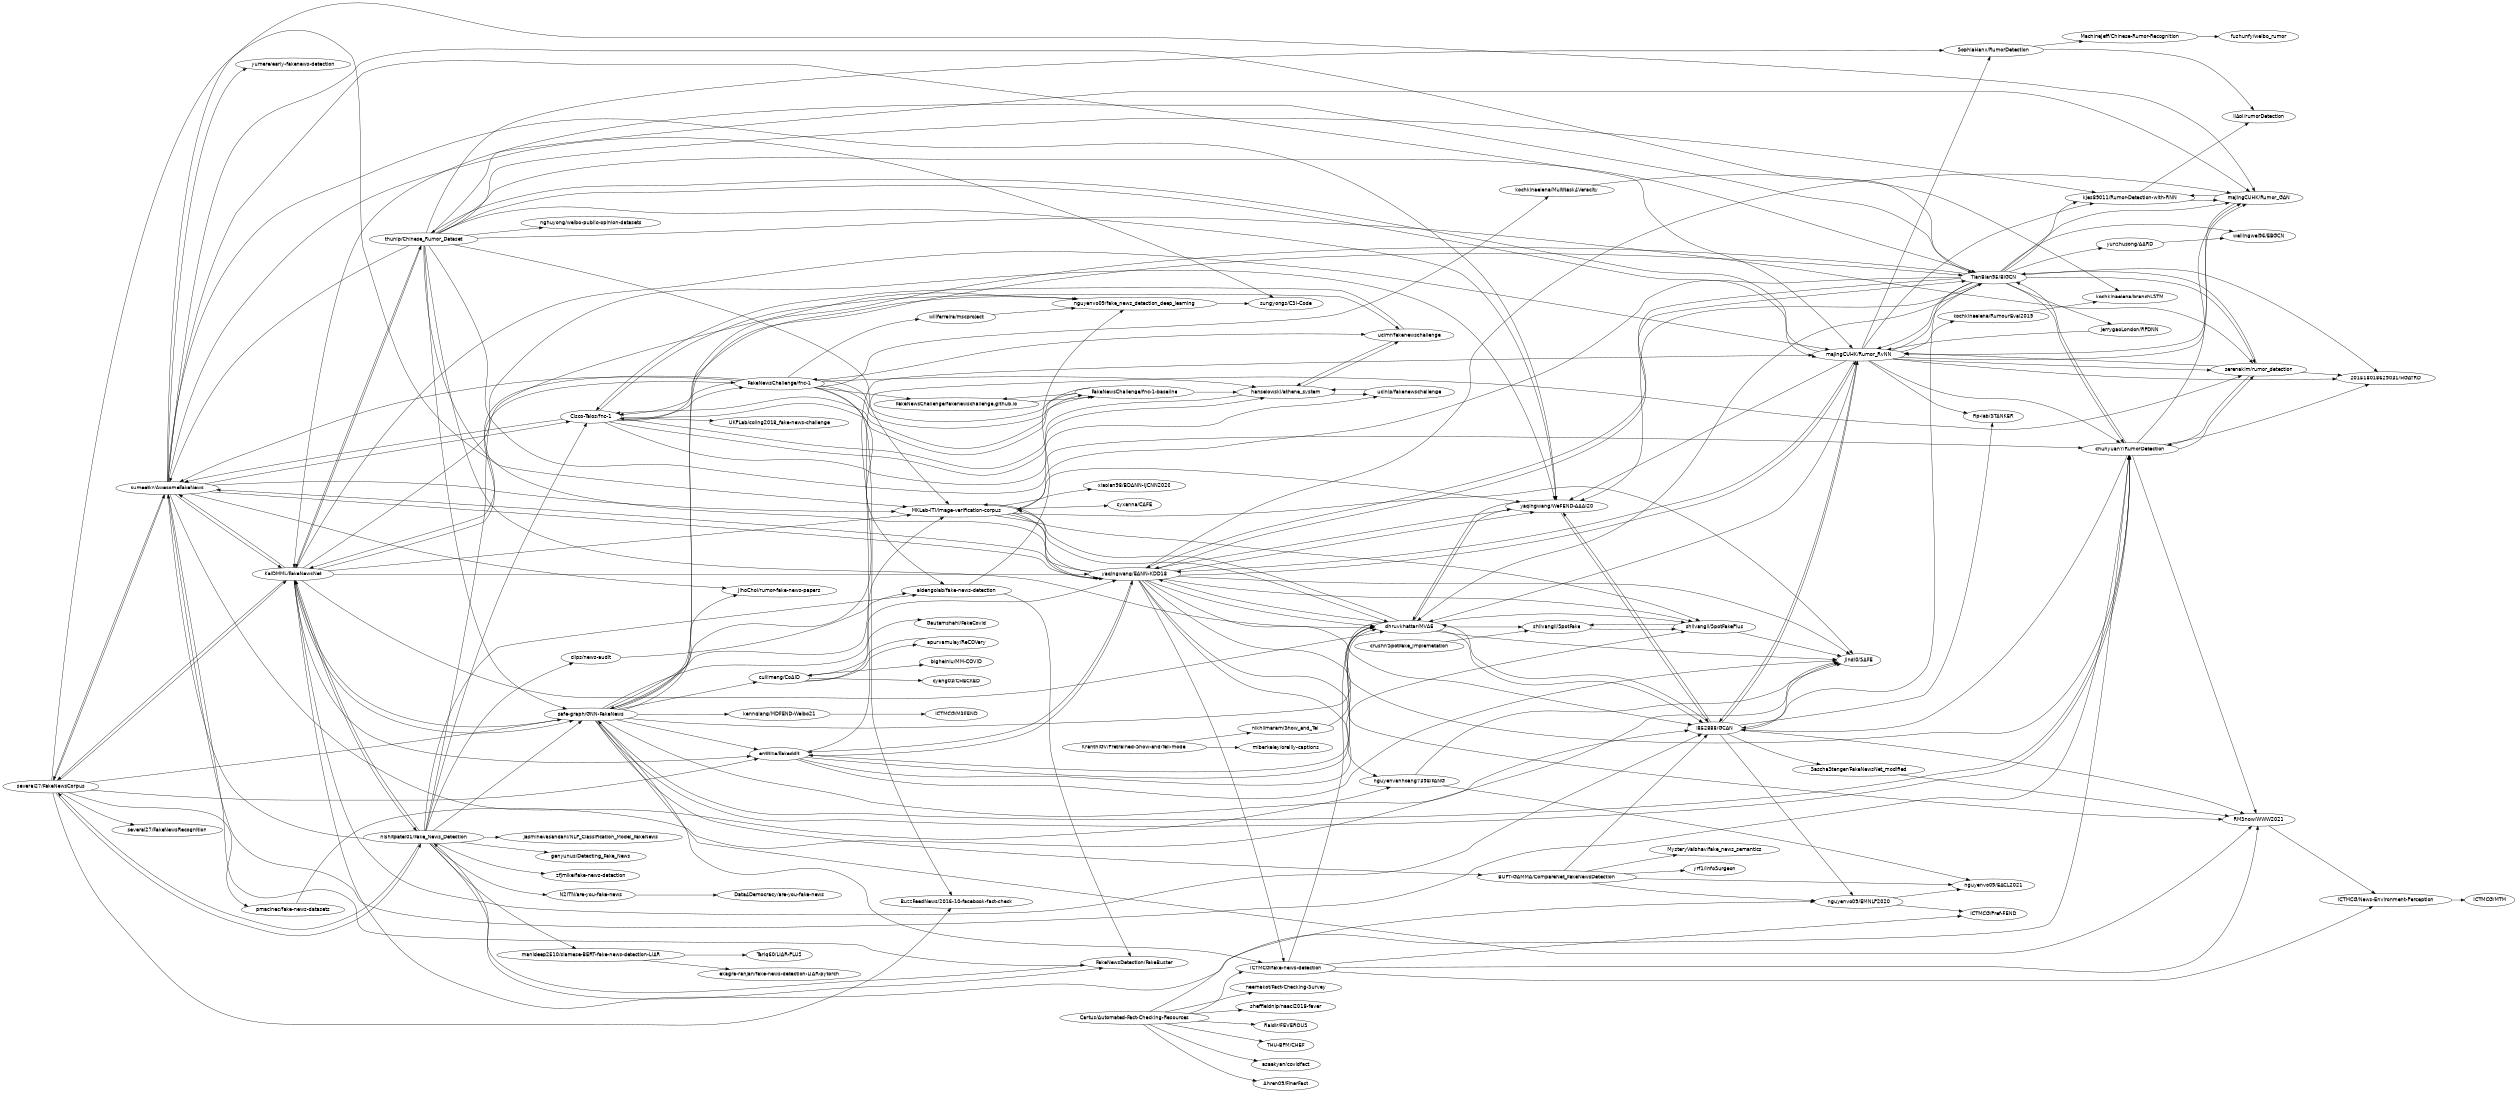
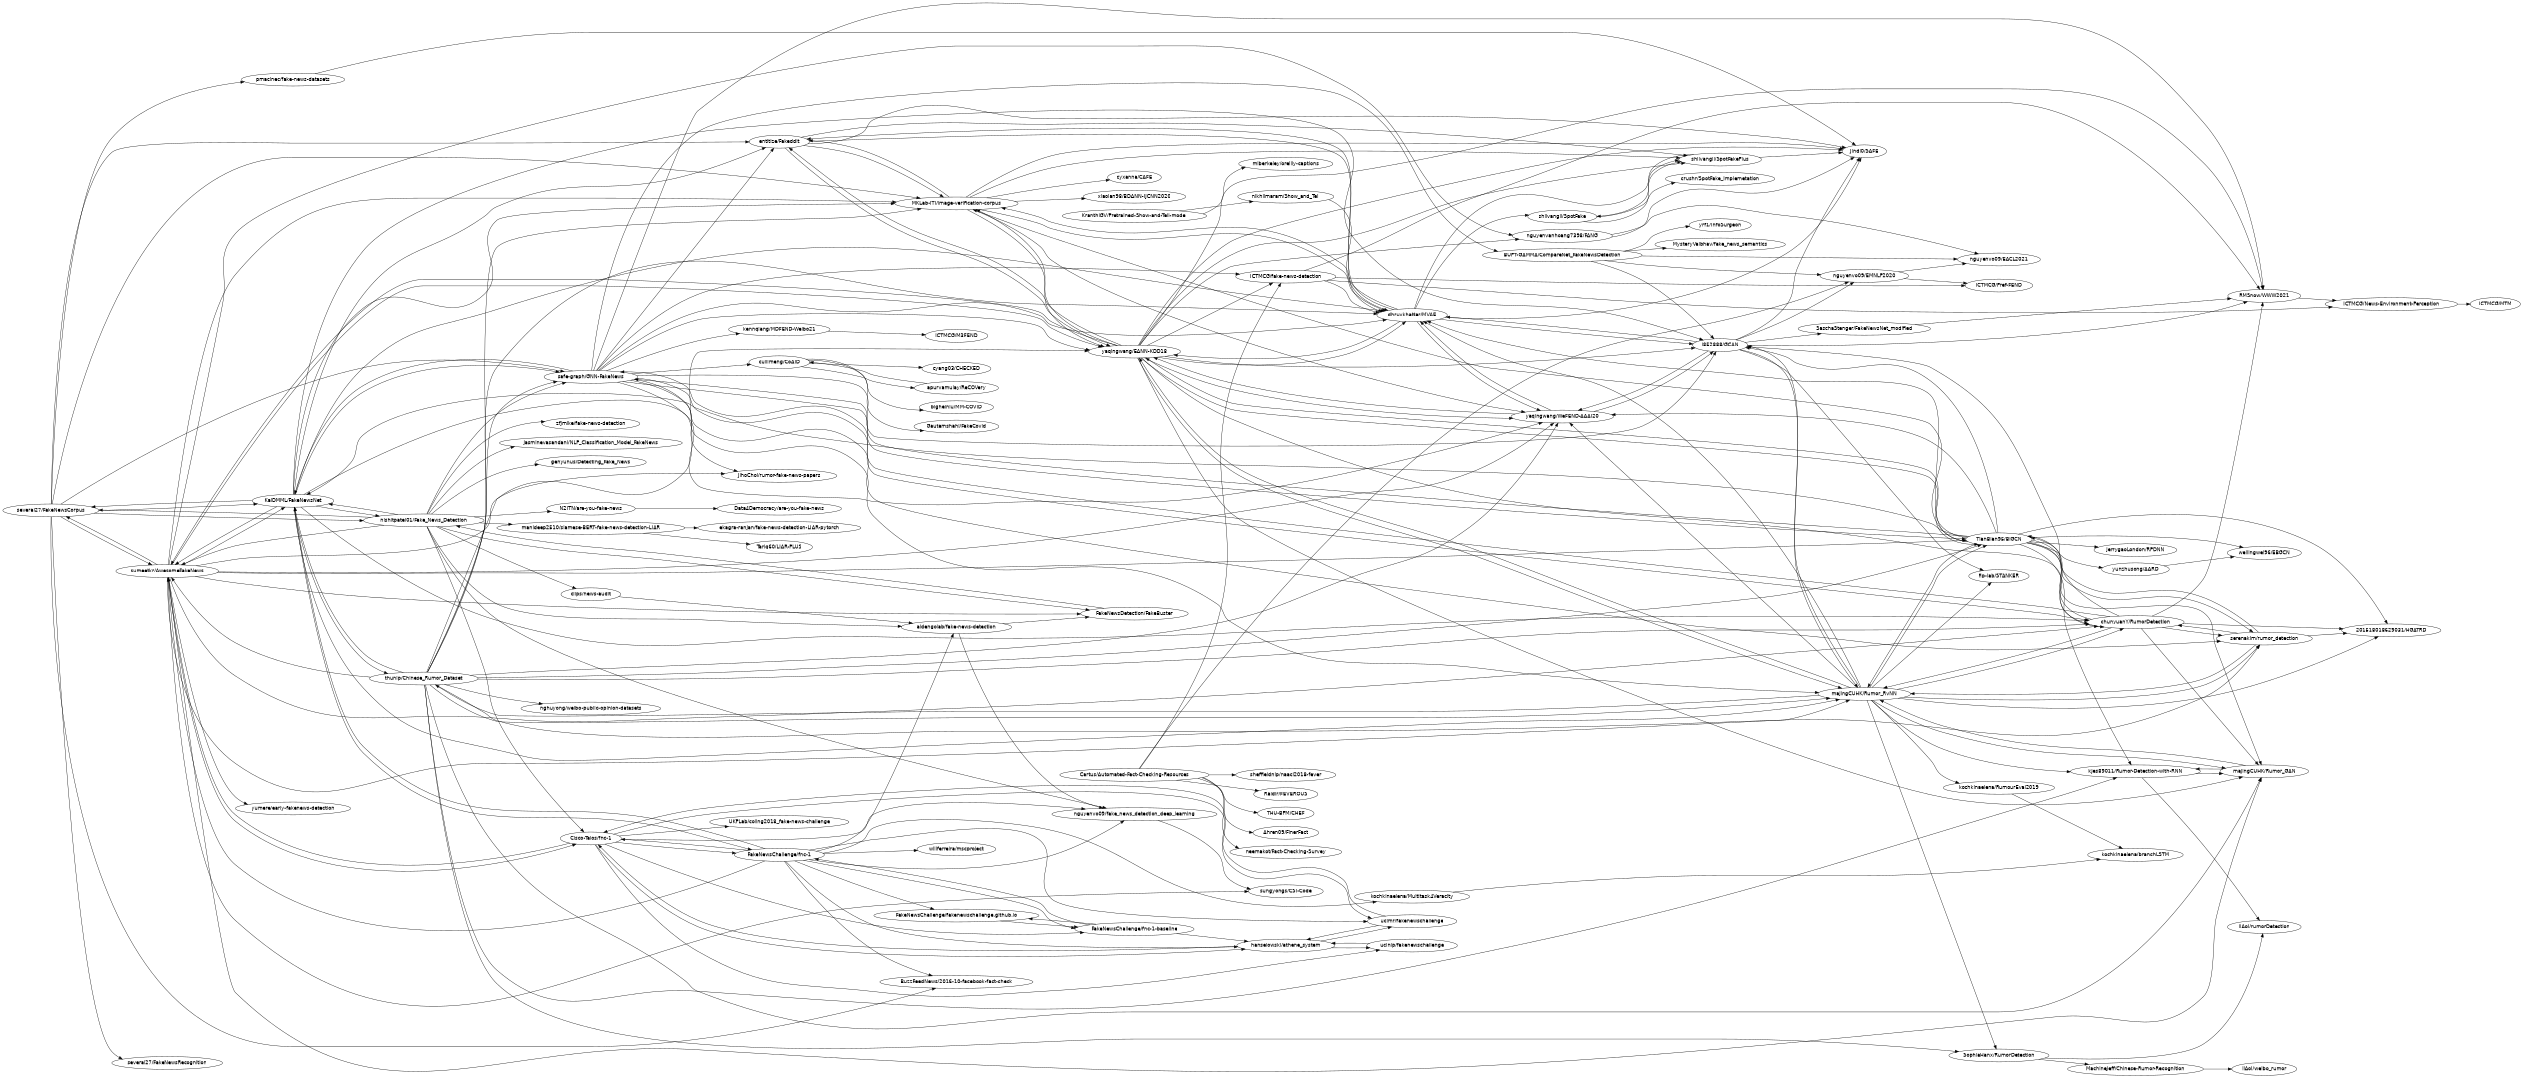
node "fushunfy/weibo_rumor": label "fushunfy/weibo_rumor" -> "liAoI/weibo_rumor"
edge "MKLab-ITI/image-verification-corpus" -> "entitize/Fakeddit": added
edge "willferreira/mscproject" -> "nguyenvo09/fake_news_detection_deep_learning": now "FakeNewsChallenge/fnc-1" -> "nguyenvo09/fake_news_detection_deep_learning"
edge "jerrygaoLondon/RPDNN" -> "majingCUHK/Rumor_RvNN": now "chunyuanY/RumorDetection" -> "majingCUHK/Rumor_RvNN"
edge "FakeNewsChallenge/fnc-1-baseline" -> "Cisco-Talos/fnc-1": removed
edge "KaiDMML/FakeNewsNet" -> "yaqingwang/EANN-KDD18": removed
edge "crushr/SpotFake_Implemetation" -> "shiivangii/SpotFake": reversed
node "asaakyan/covidfact": removed
